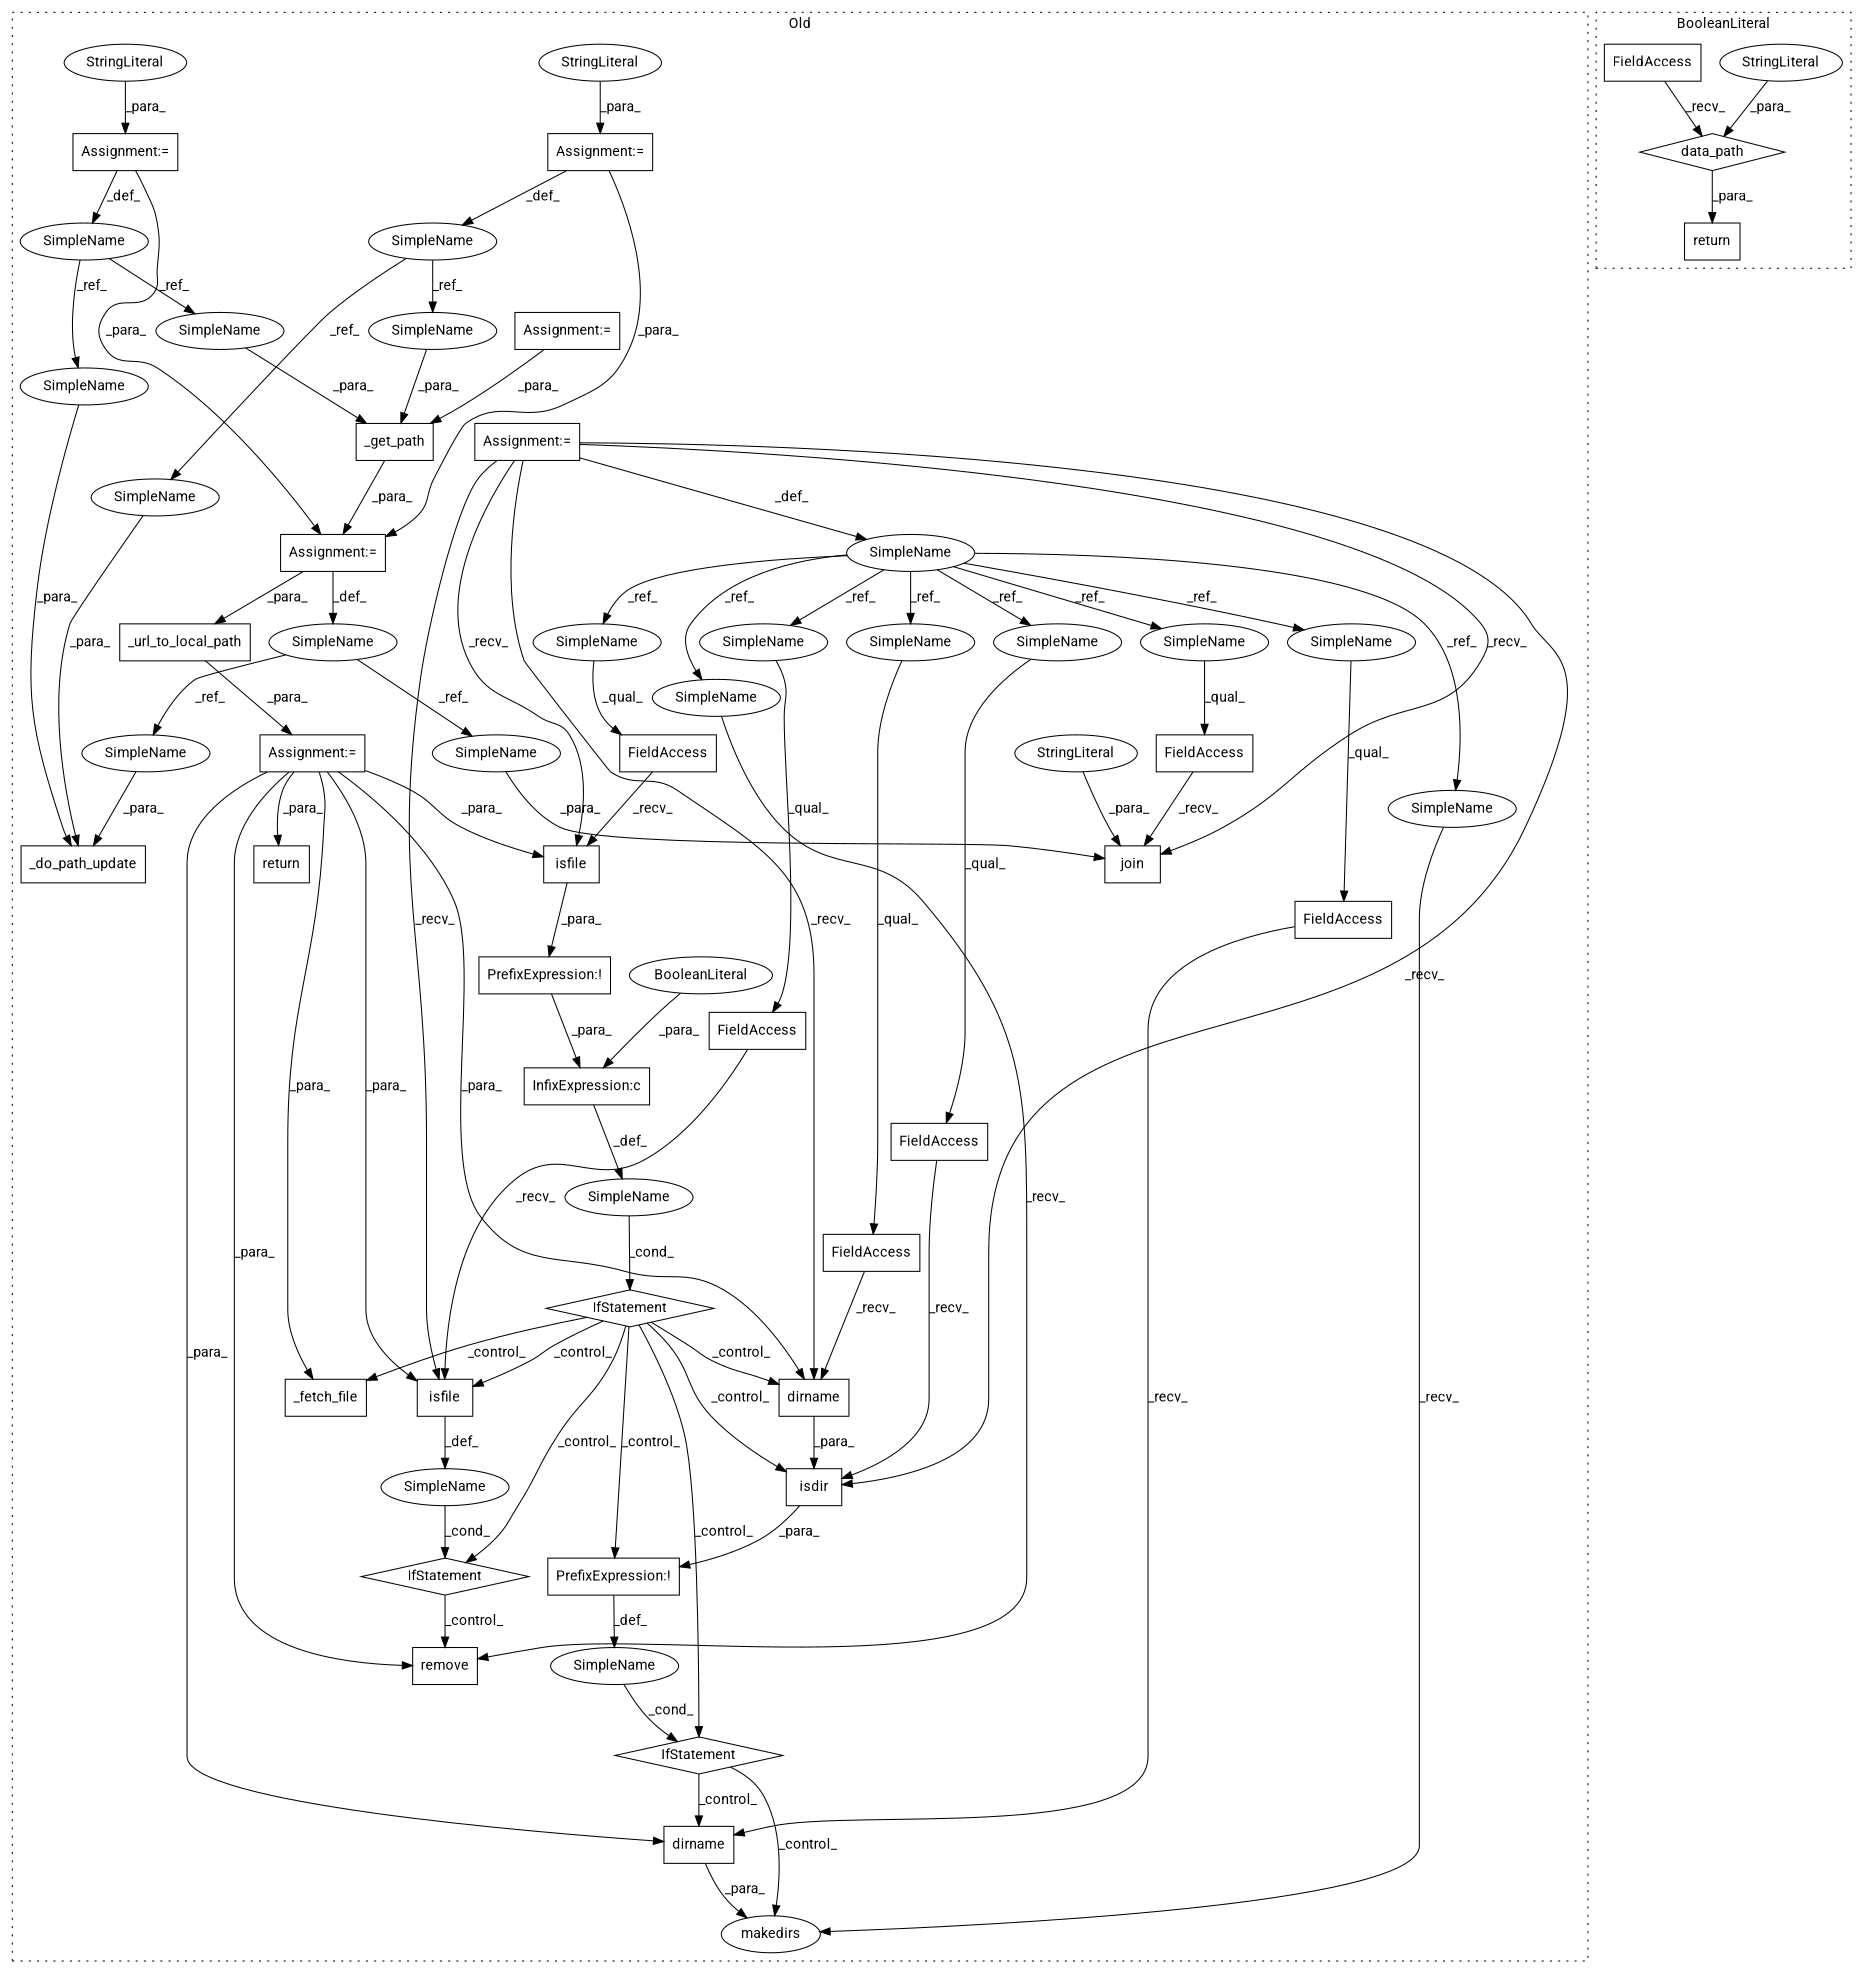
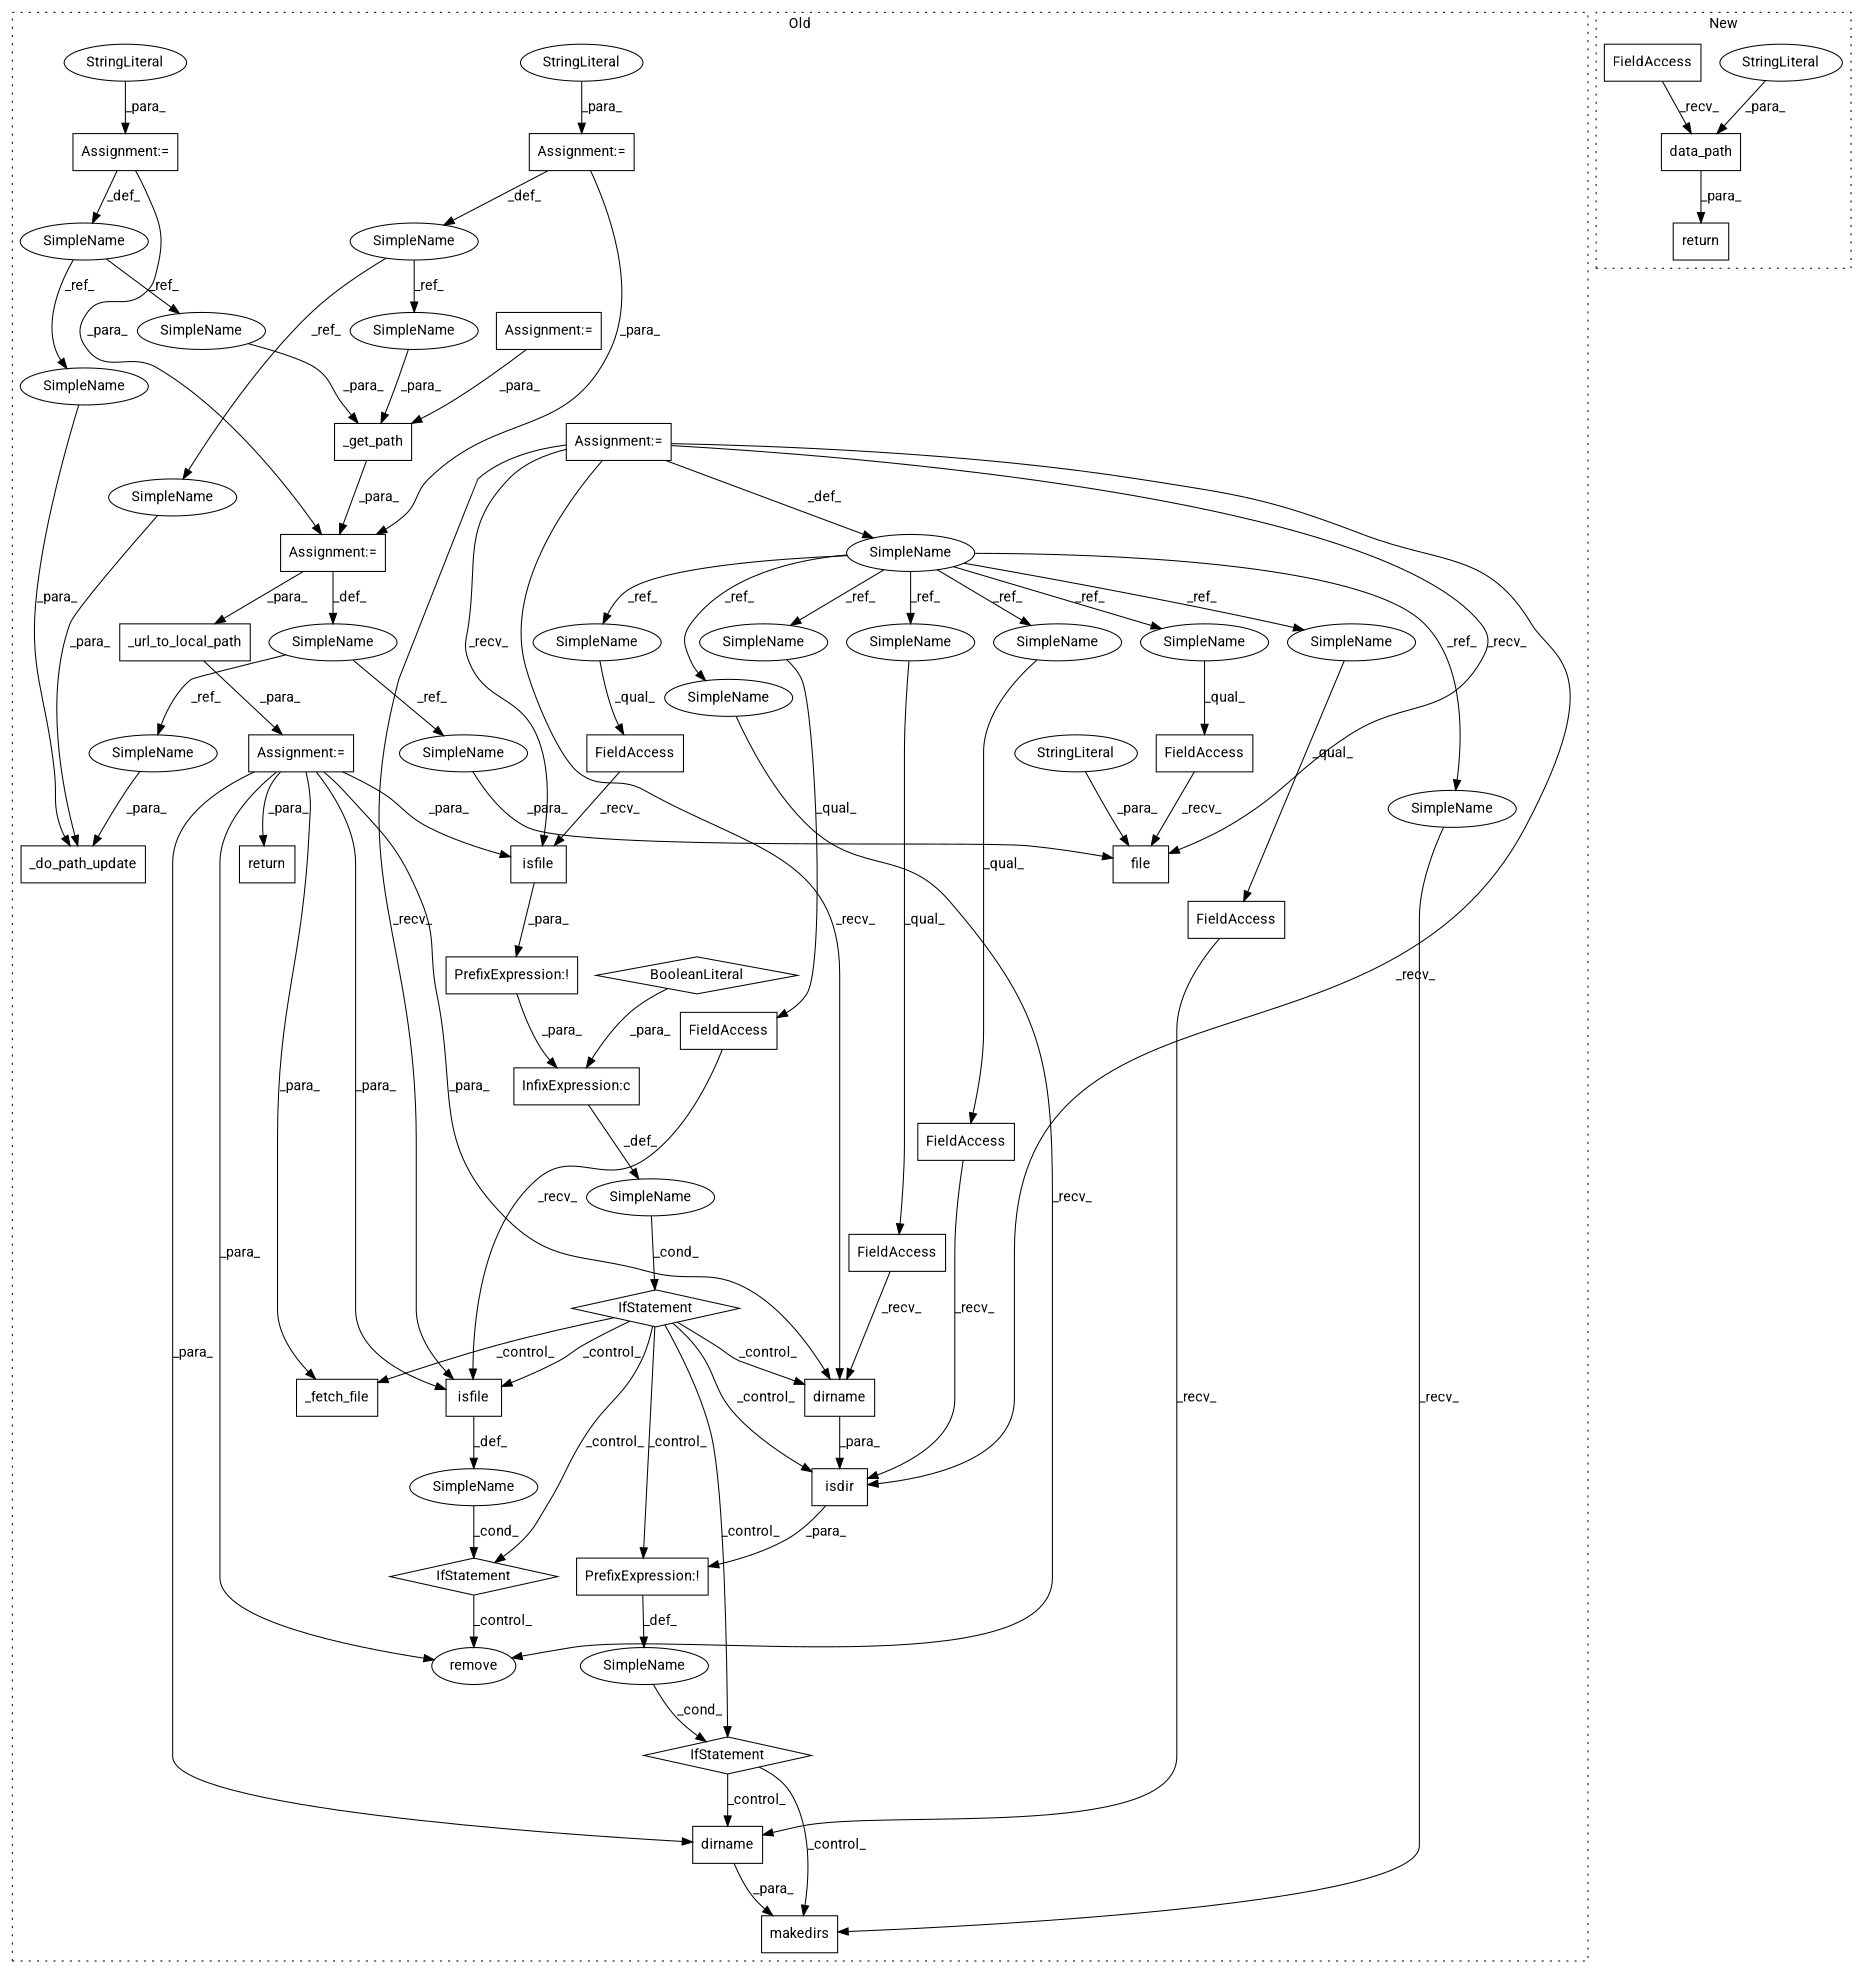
cluster "BooleanLiteral": label "BooleanLiteral" -> "New"
node "data_path": shape diamond -> box
node "join": label "join" -> "file"
node "BooleanLiteral": shape ellipse -> diamond
node "remove": shape box -> ellipse
node "makedirs": shape ellipse -> box
